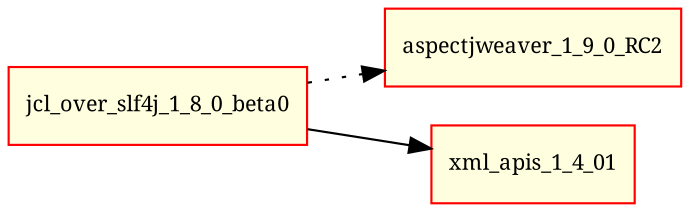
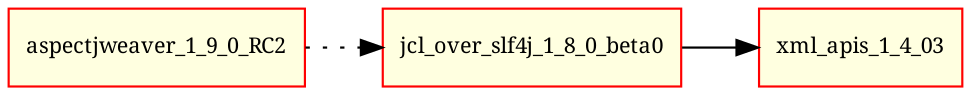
edge "jcl_over_slf4j_1_8_0_beta0" -> "aspectjweaver_1_9_0_RC2": reversed
node "xml_apis_1_4_01": label "xml_apis_1_4_01" -> "xml_apis_1_4_03"
